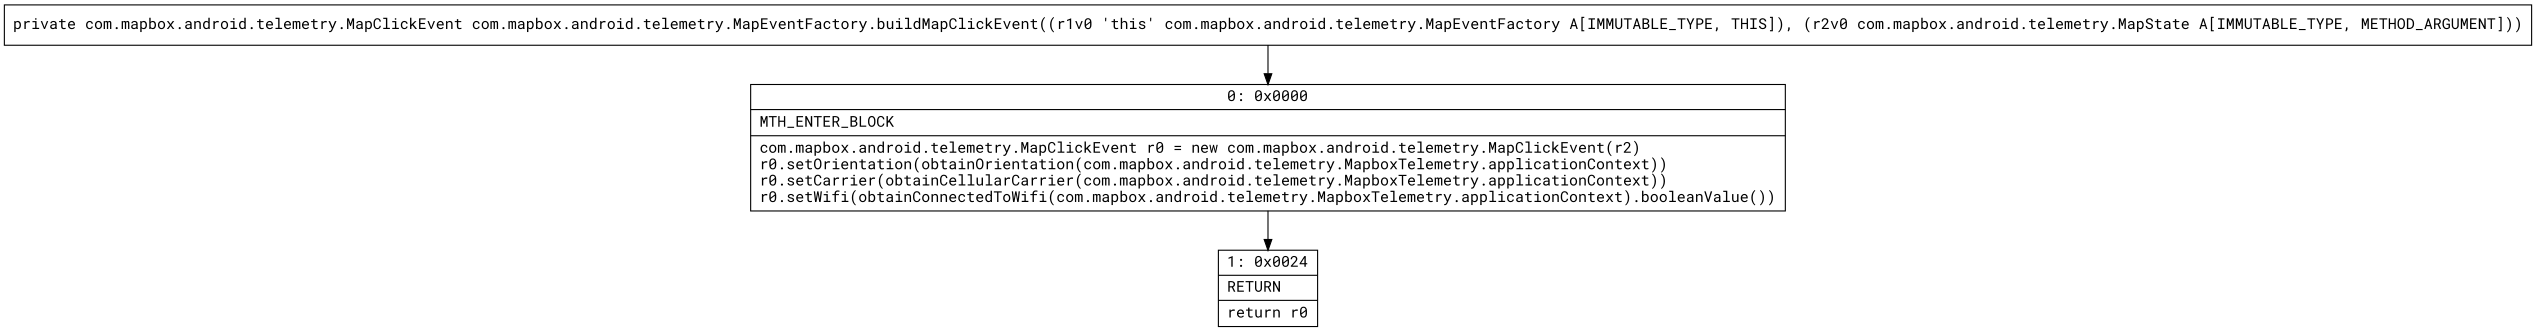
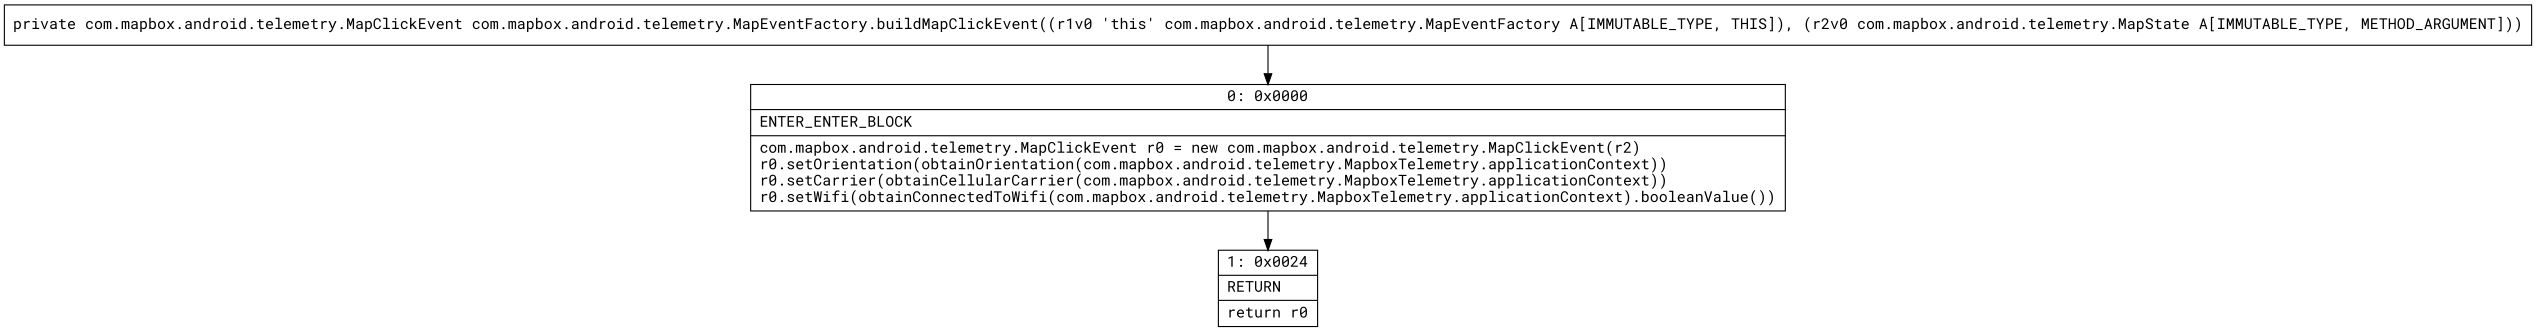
node "0: 0x0000": text "MTH_ENTER_BLOCK" -> "ENTER_ENTER_BLOCK"
